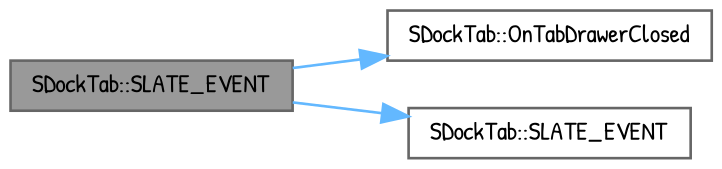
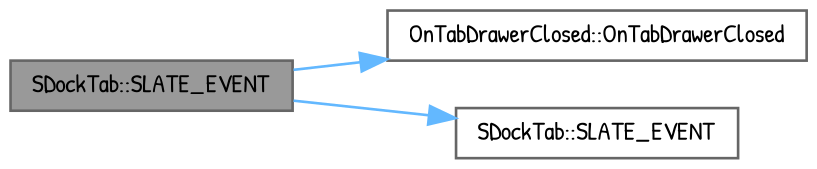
node "SDockTab::OnTabDrawerClosed": label "SDockTab::OnTabDrawerClosed" -> "OnTabDrawerClosed::OnTabDrawerClosed"
